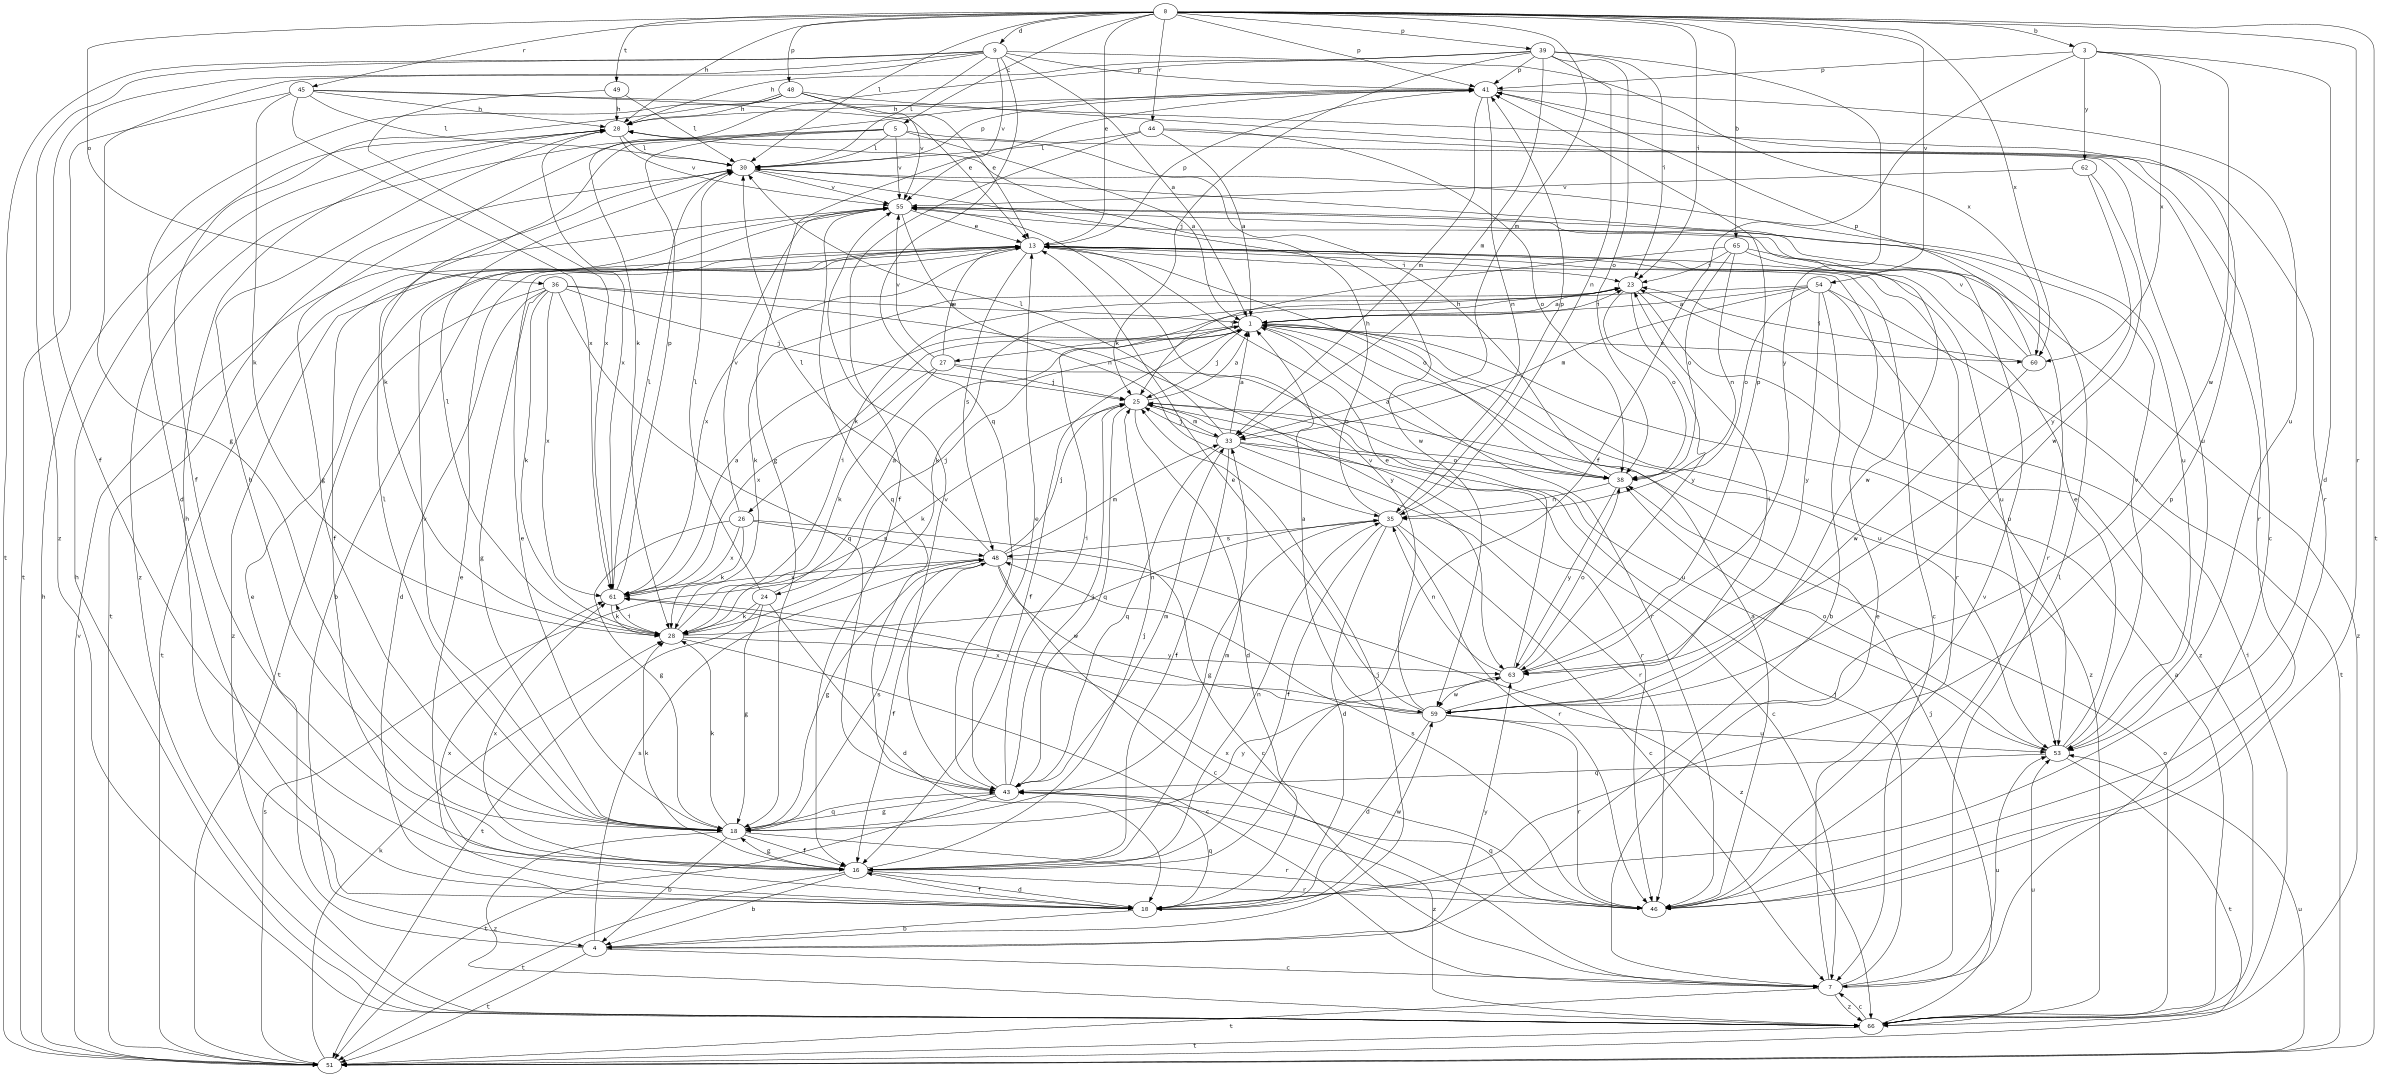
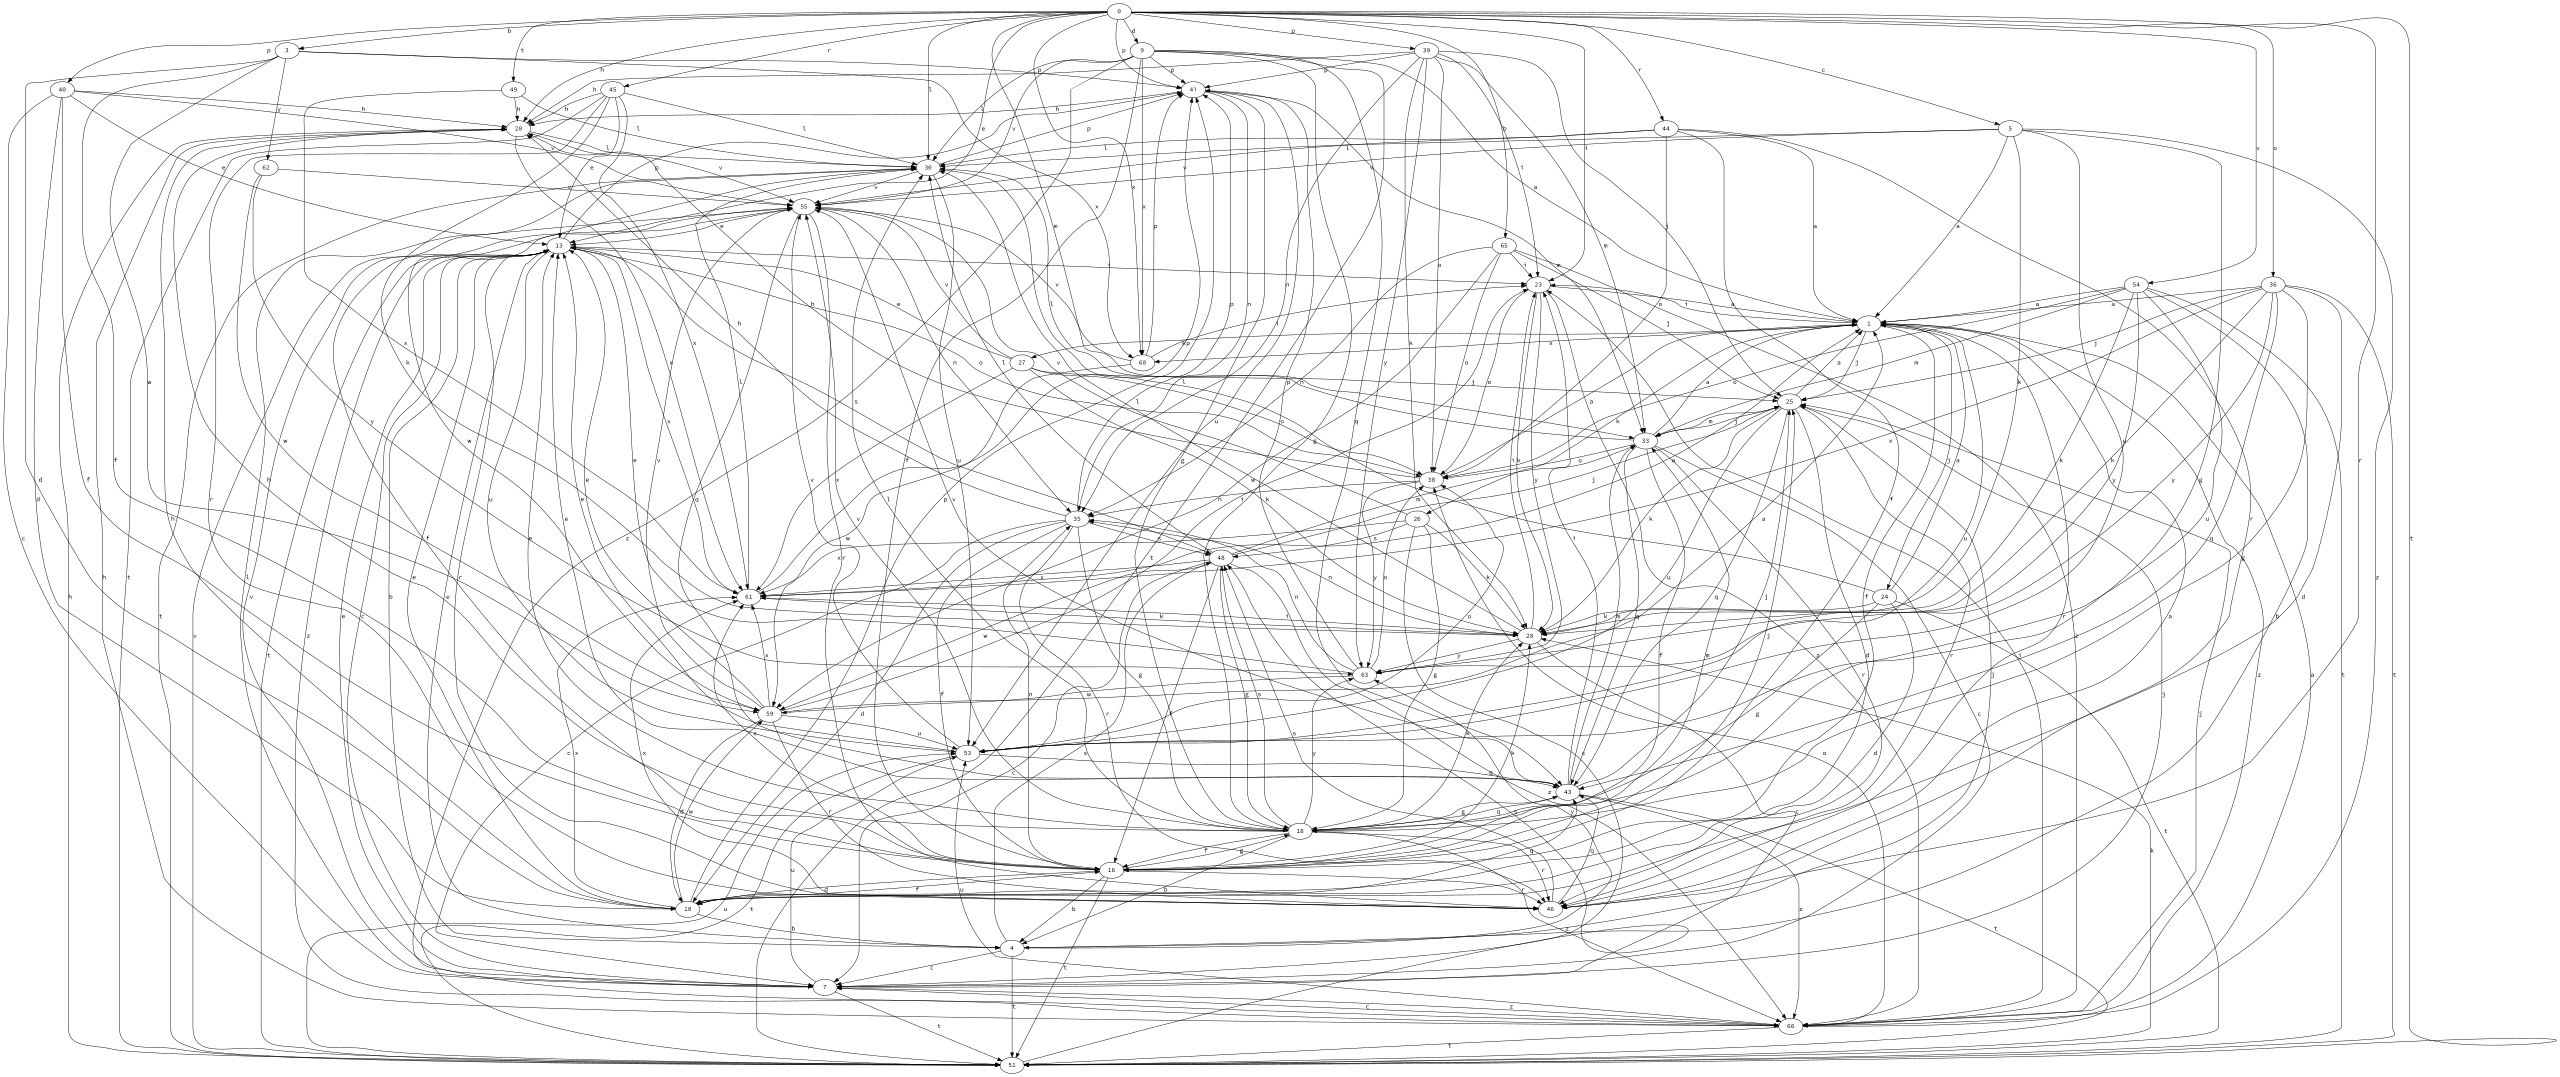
edge "44" -> "55": added, label "v"
